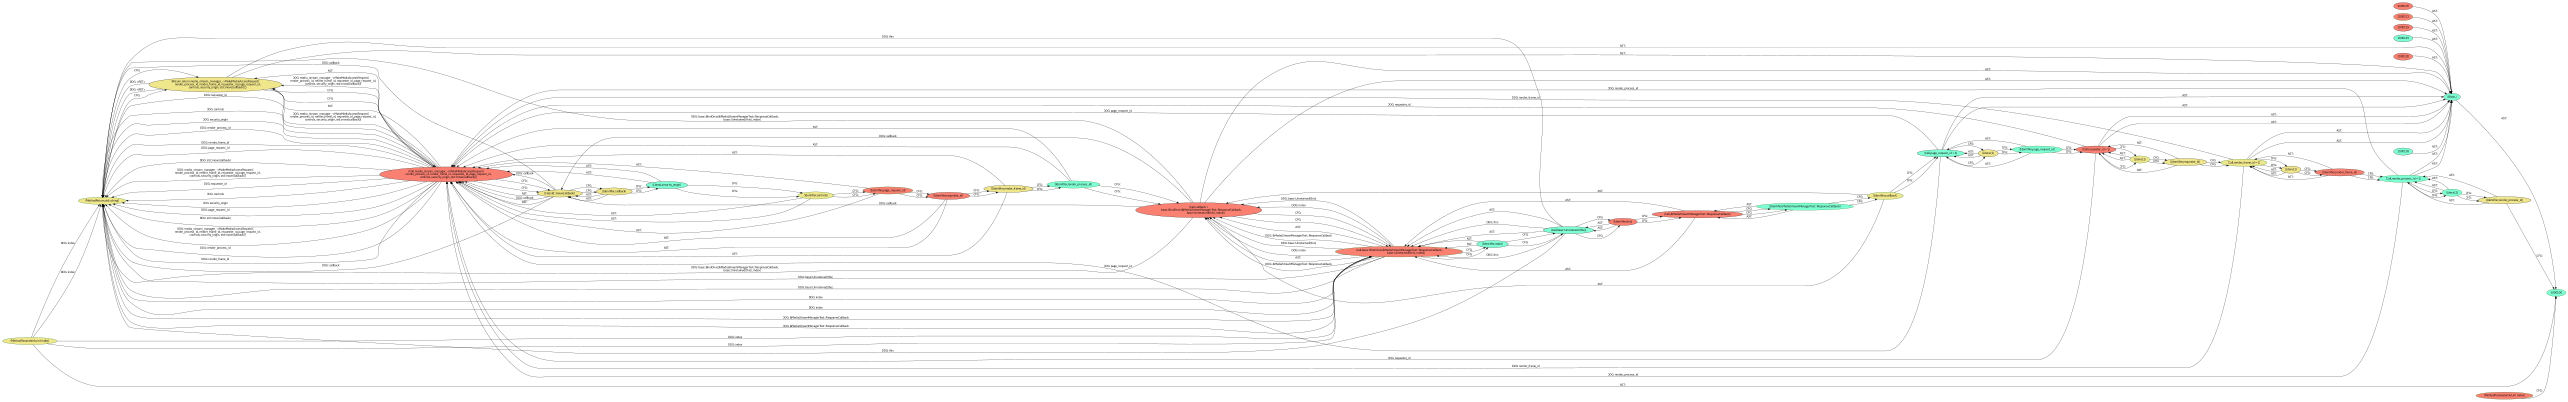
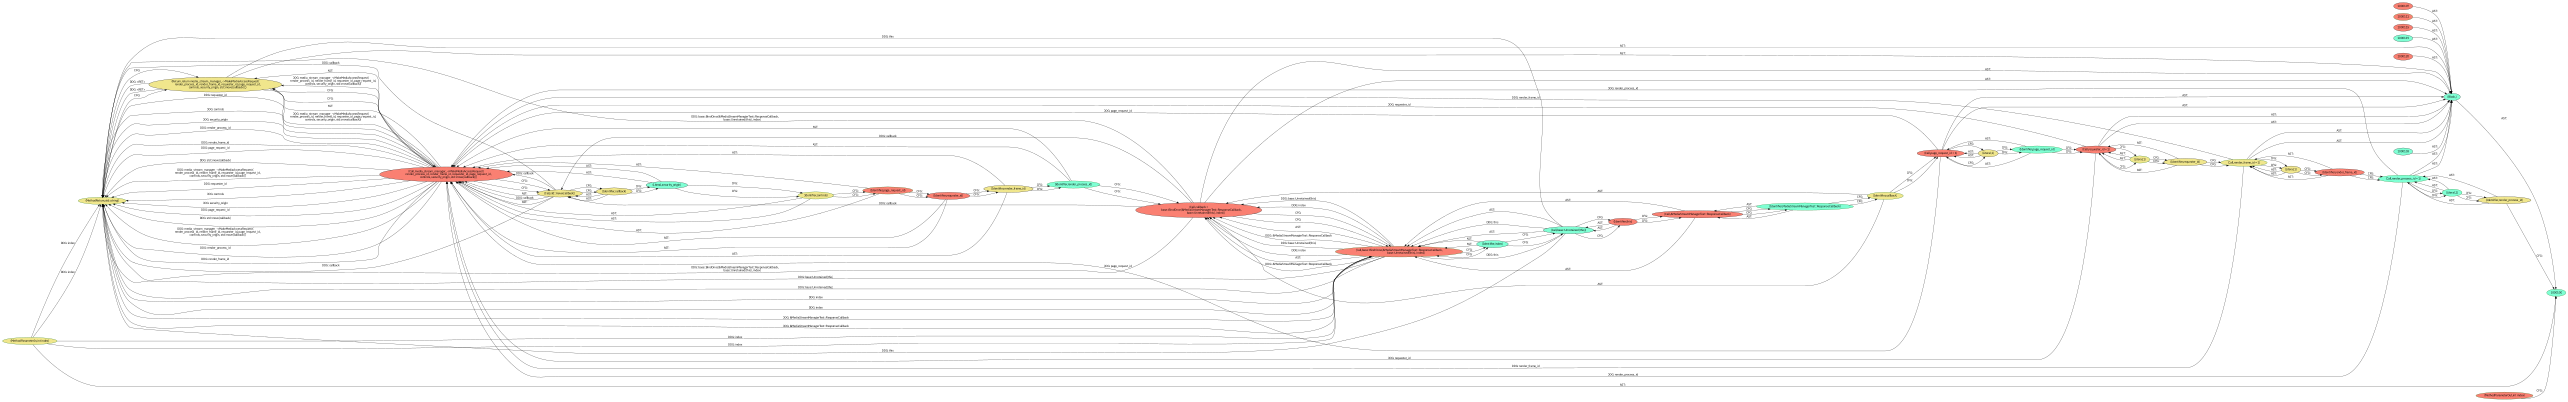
node "(Call,page_request_id = 1)": fillcolor aquamarine -> salmon
